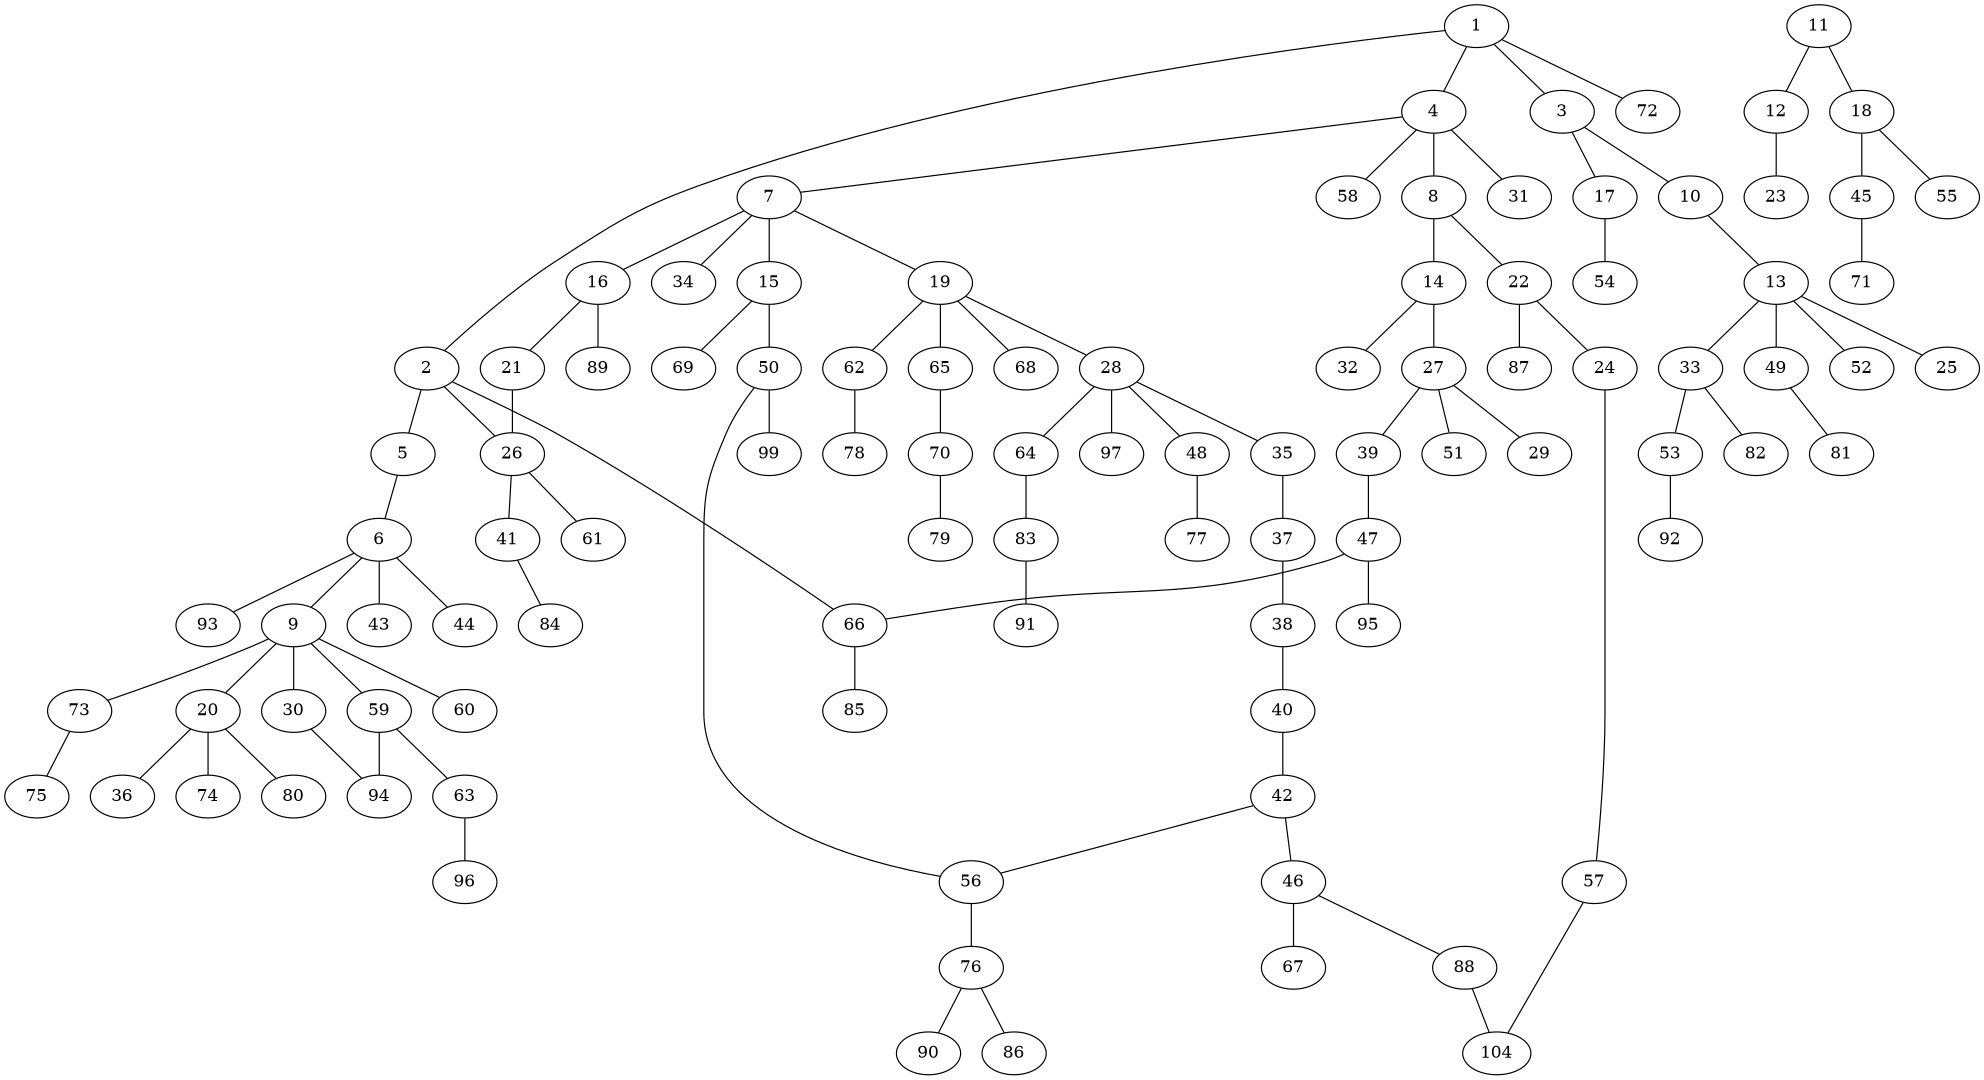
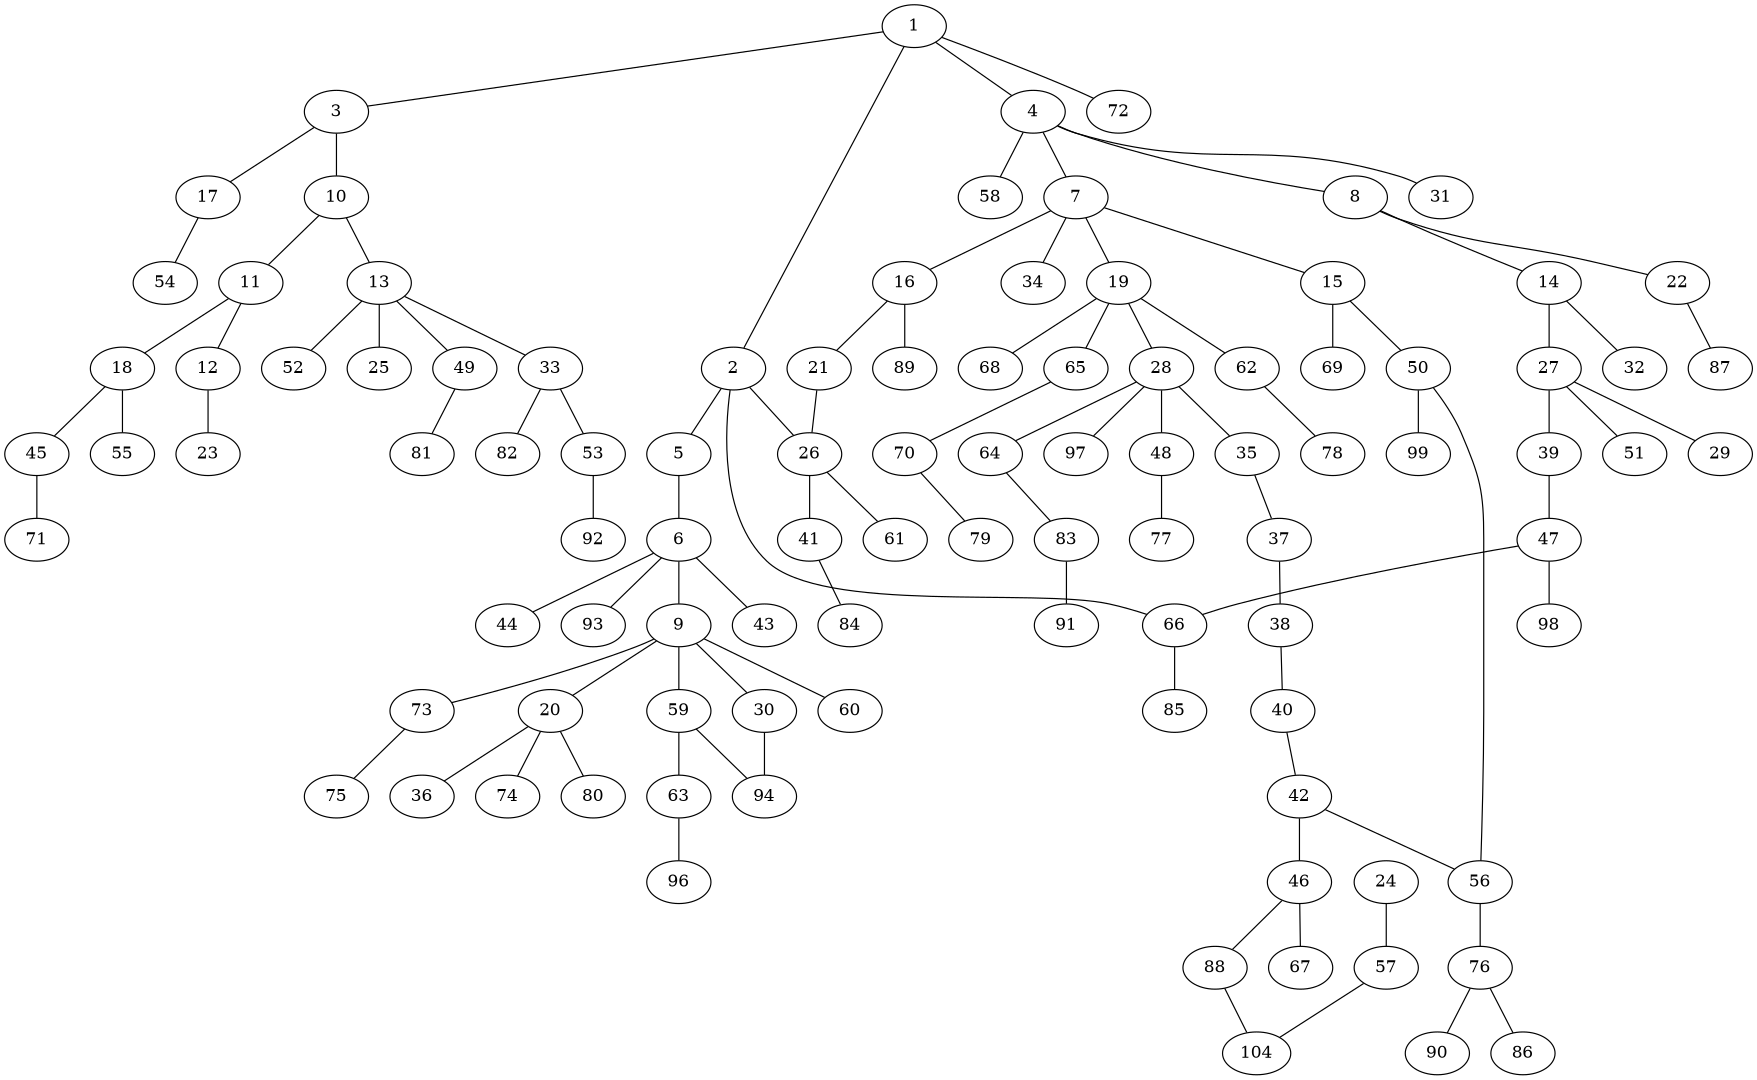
edge "10" -- "11": added
edge "22" -- "24": removed
node "95": label "95" -> "98"
